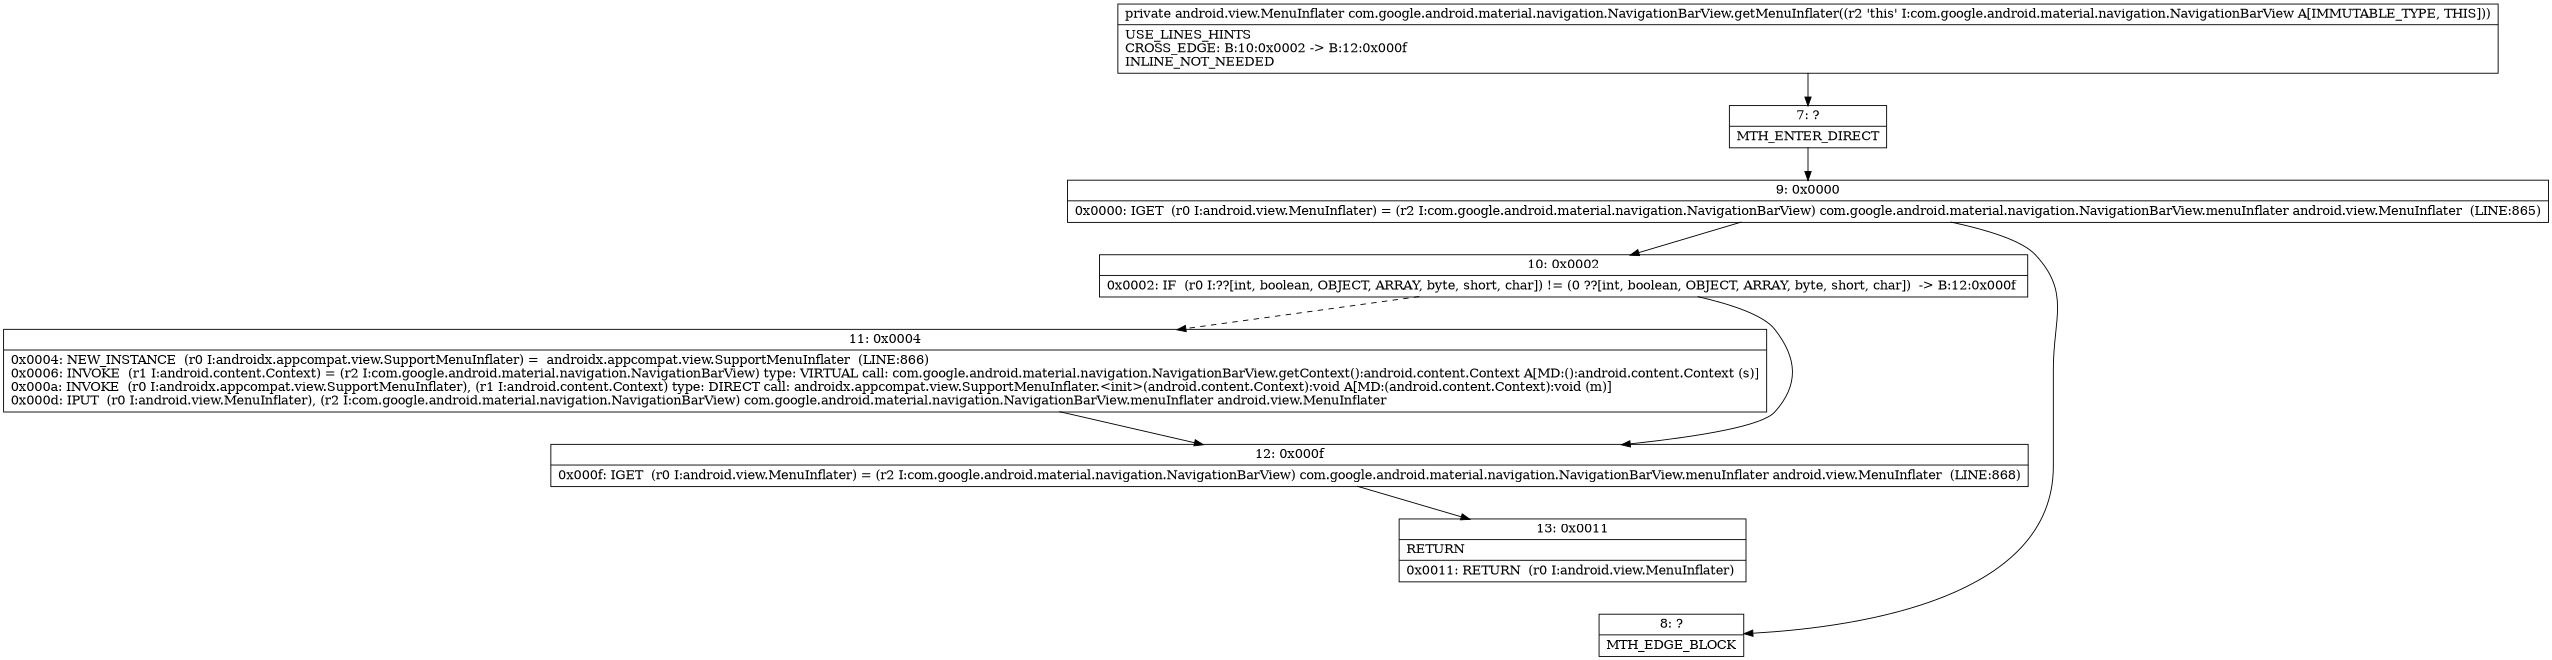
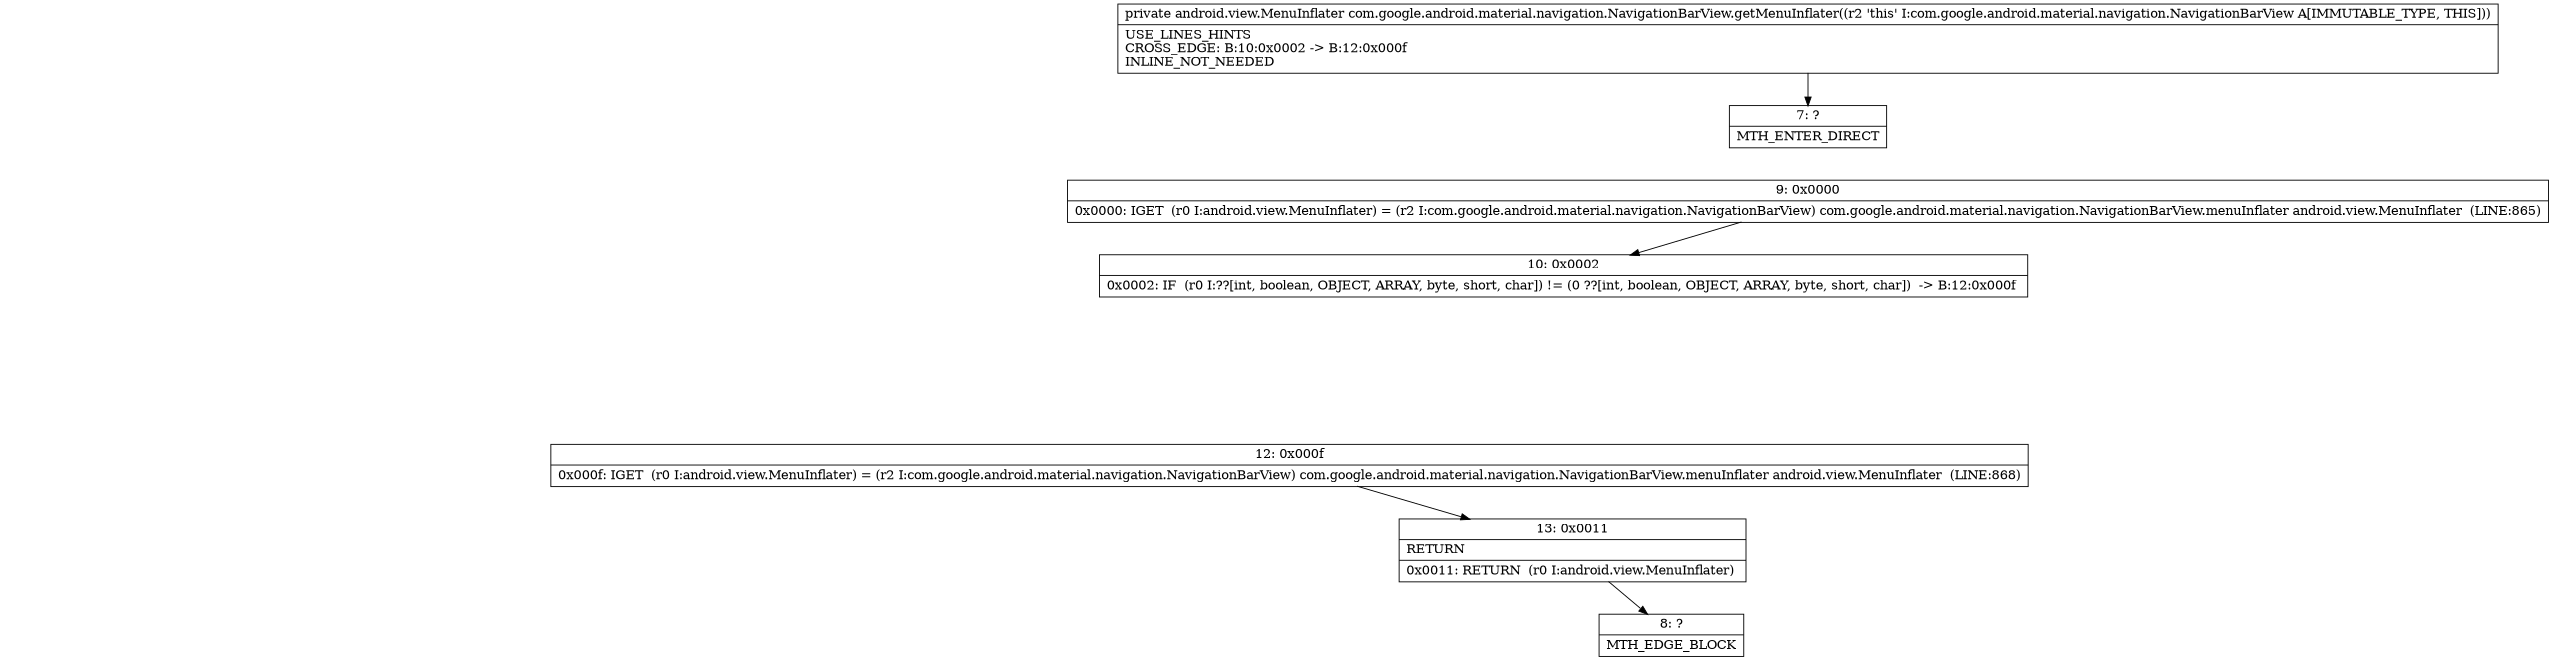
edge "7: ?" -> "9: 0x0000": removed
node "11: 0x0004": removed
edge "10: 0x0002" -> "12: 0x000f": removed
edge "9: 0x0000" -> "8: ?": now "13: 0x0011" -> "8: ?"
